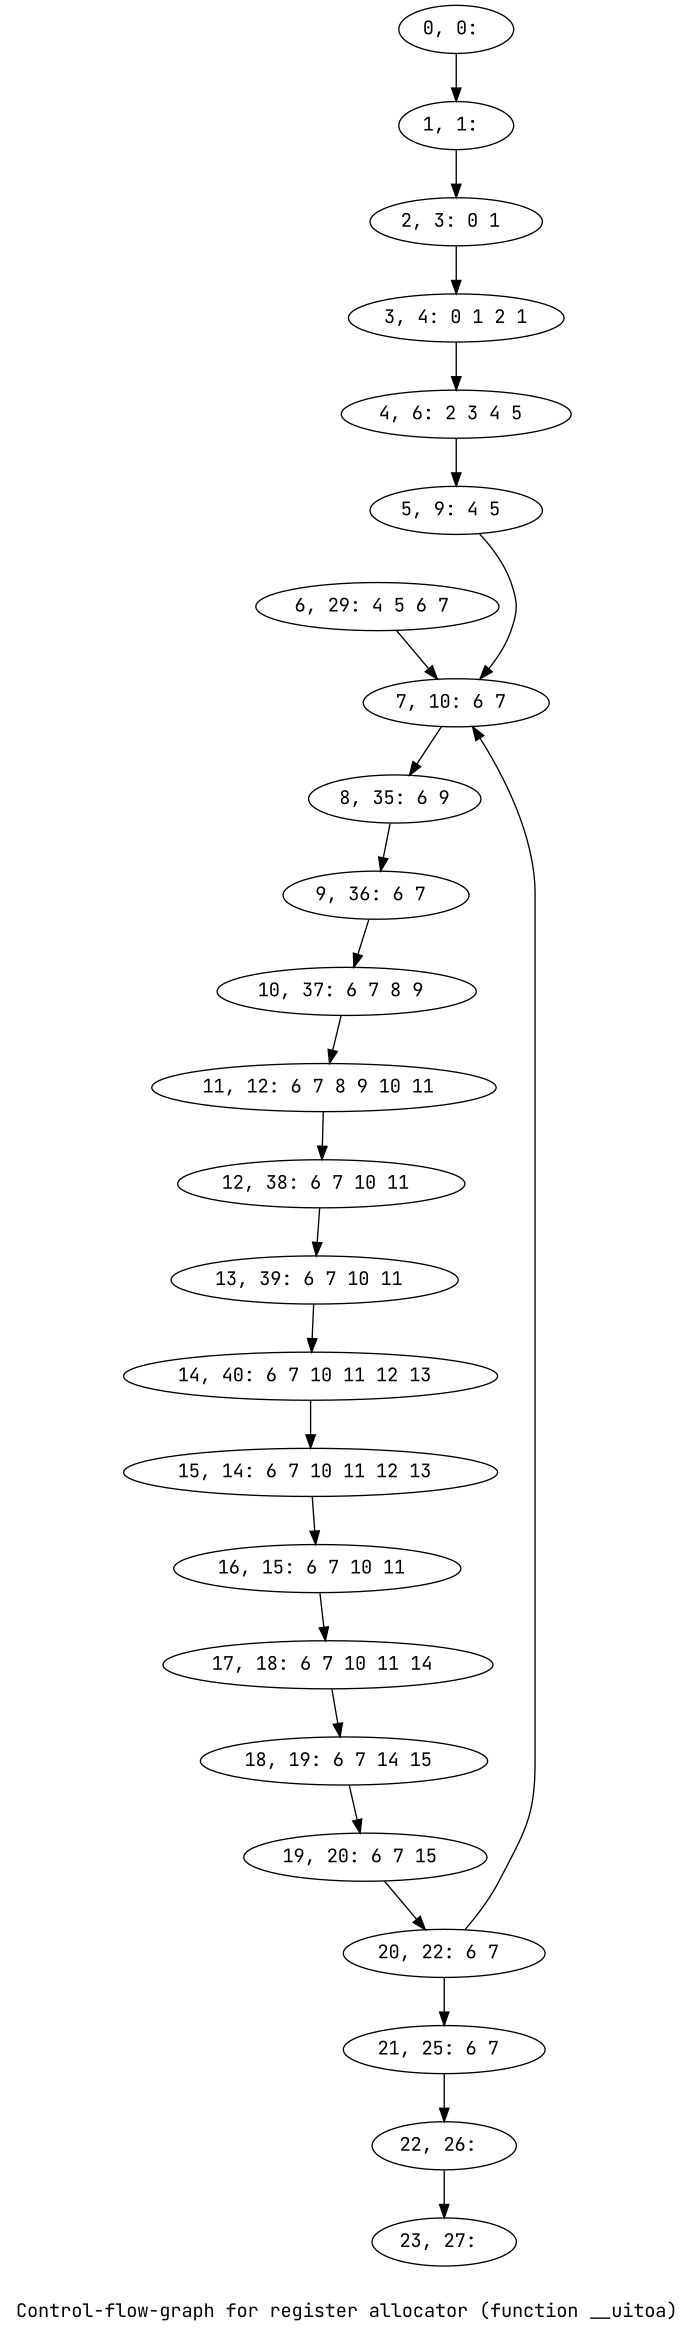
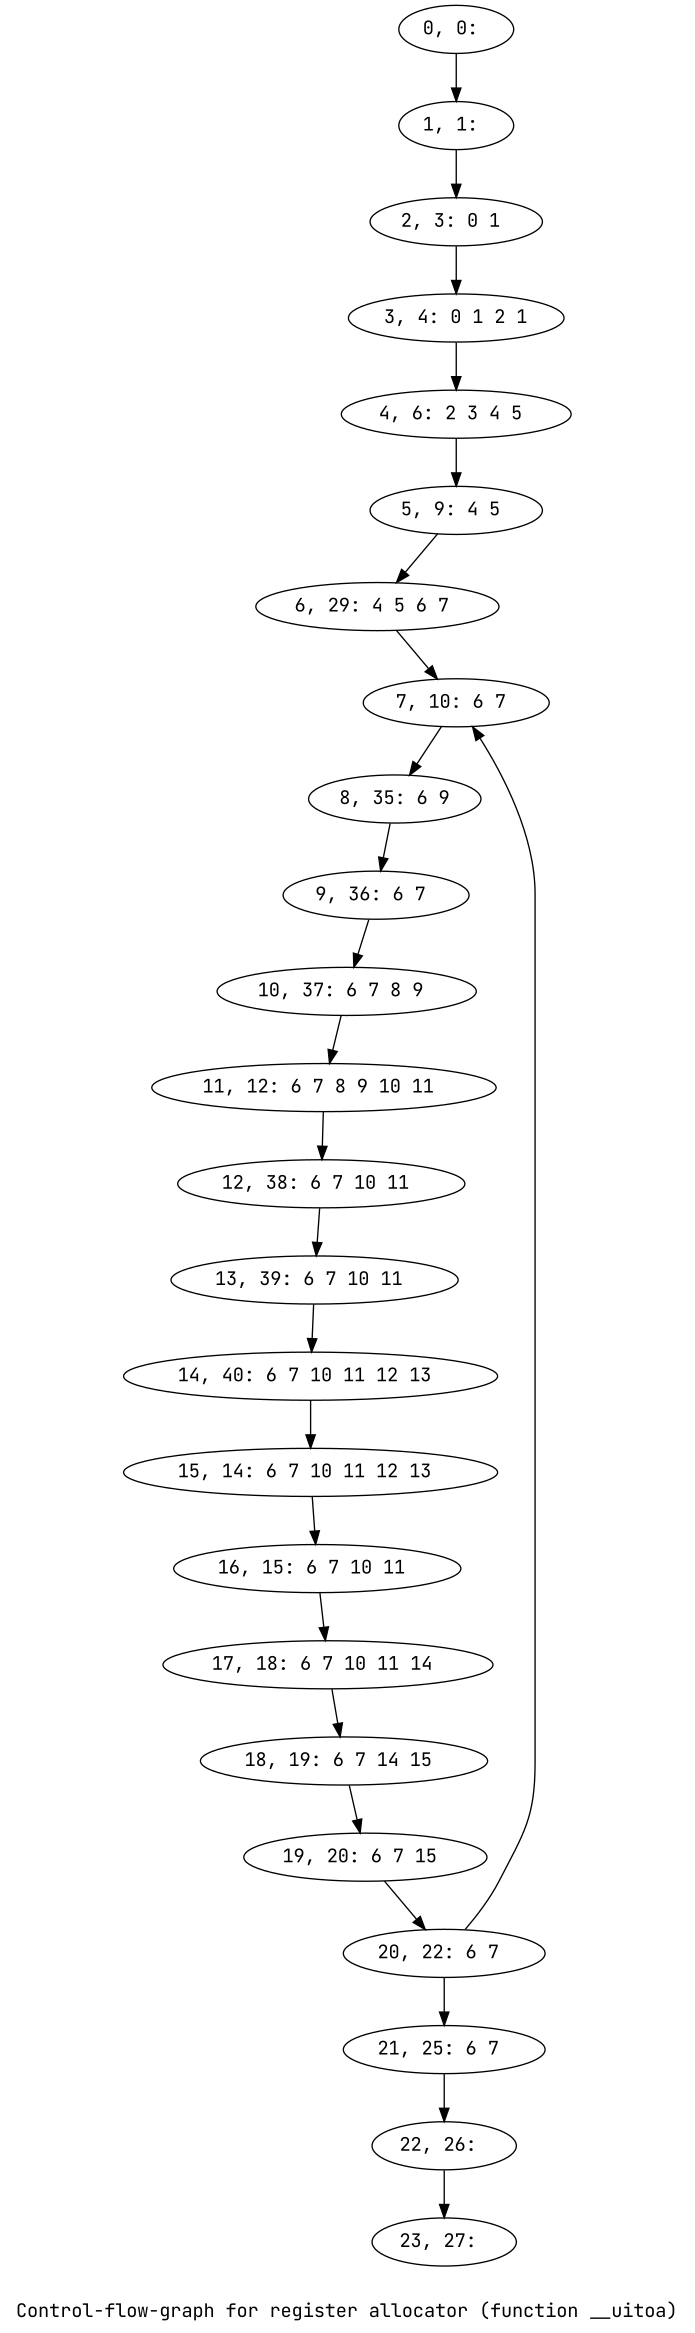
edge "5, 9: 4 5" -> "7, 10: 6 7": now "5, 9: 4 5" -> "6, 29: 4 5 6 7"
